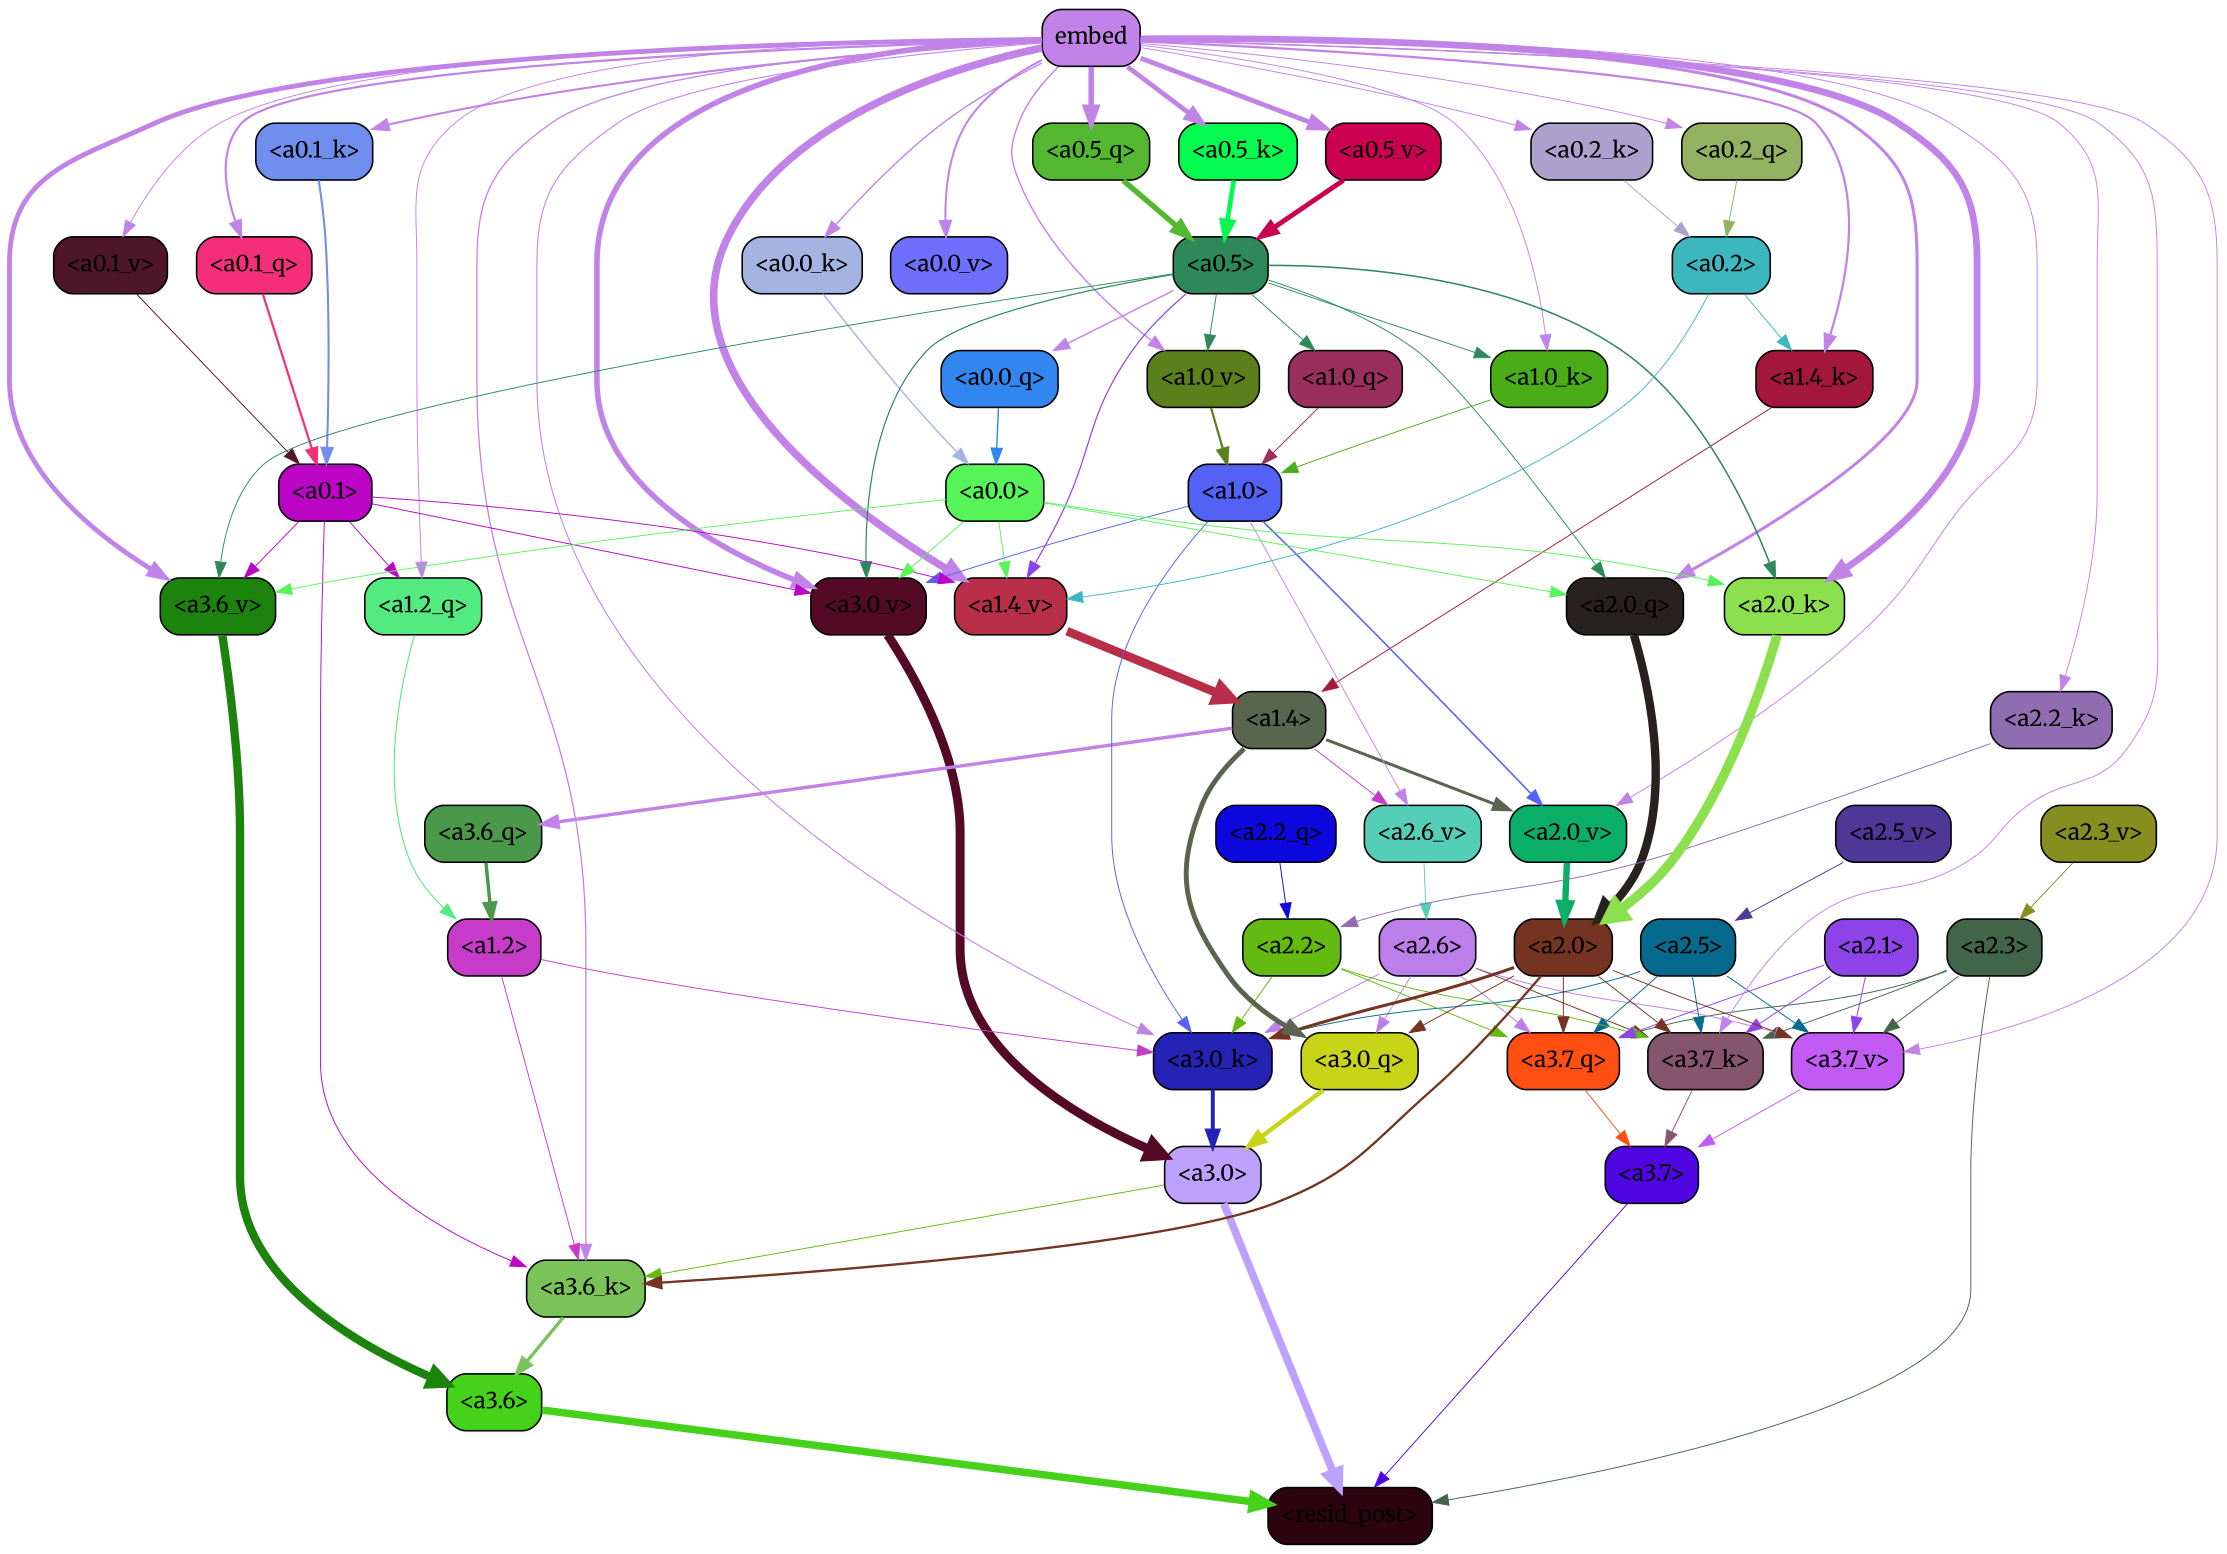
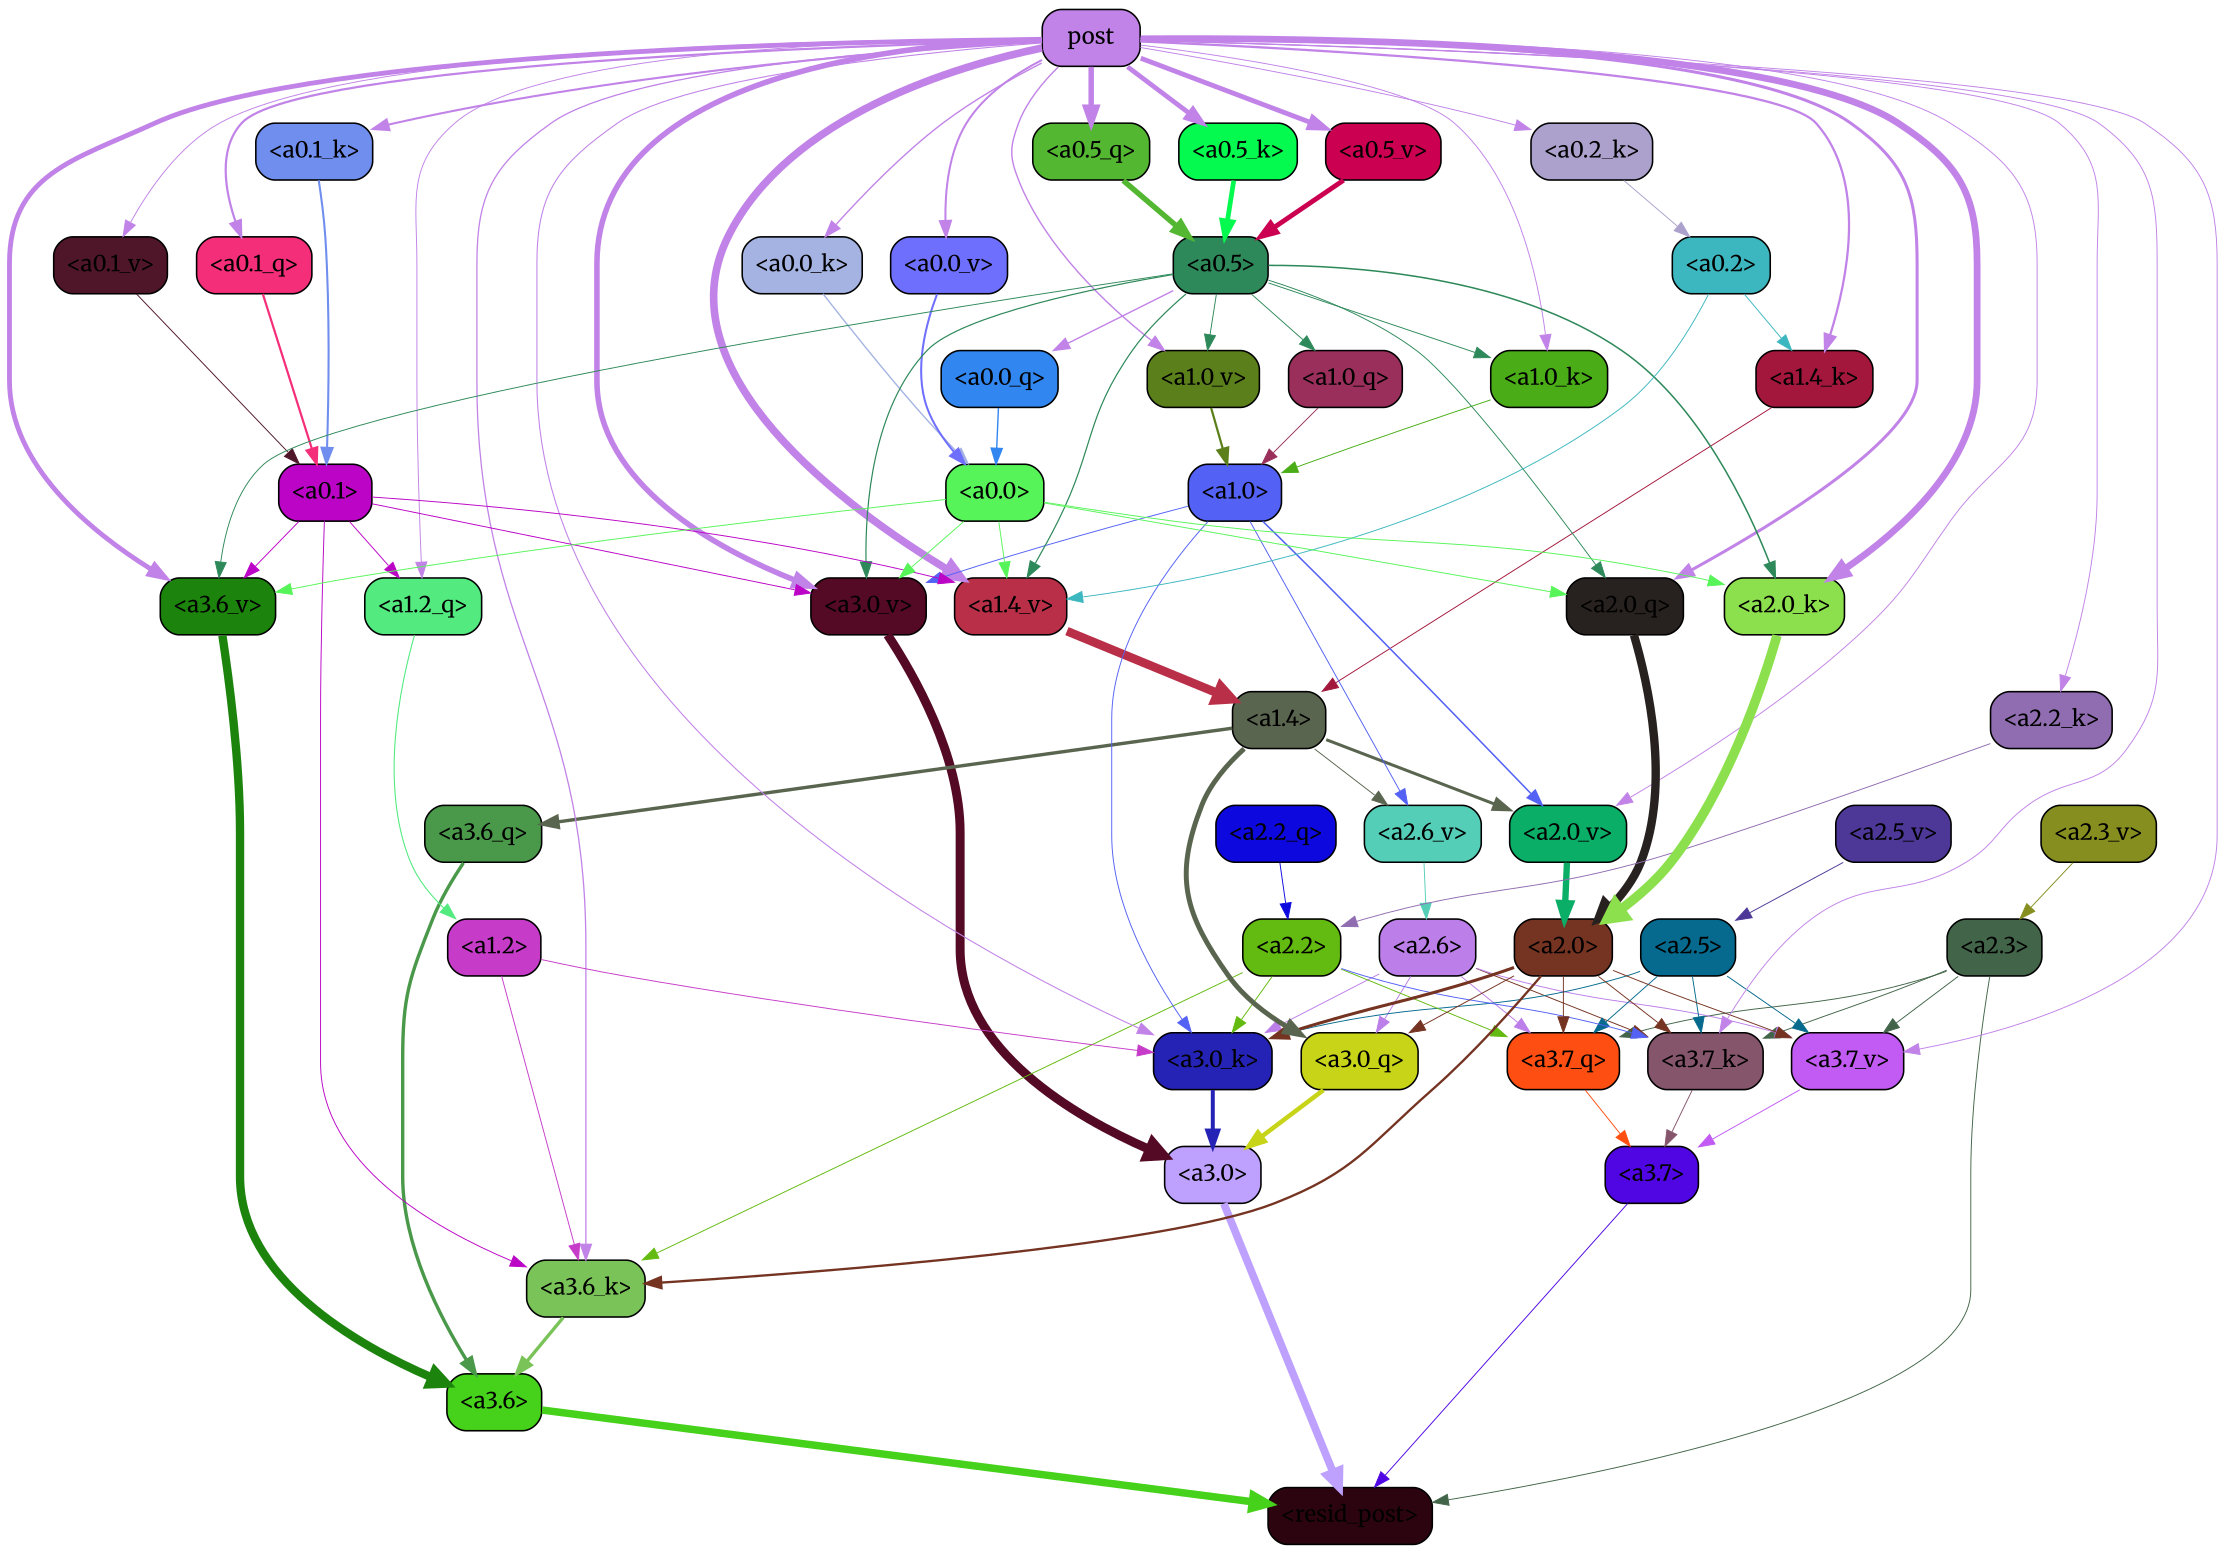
node "embed": label "embed" -> "post"
node "<a0.2_q>": removed
edge "<a0.0_v>" -> "<a0.0>": added
edge "<a0.5>" -> "<a1.4_v>": color #8e43e9 -> #2e895a
edge "<a1.0>" -> "<a2.6_v>": color #c183e7 -> #5361f4
edge "<a1.4>" -> "<a2.6_v>": color #c63cc9 -> #5a654f
edge "<a1.4>" -> "<a3.6_q>": color #c183e7 -> #5a654f
edge "<a3.6_q>" -> "<a1.2>": now "<a3.6_q>" -> "<a3.6>"
node "<a2.1>": removed
edge "<a2.2>" -> "<a3.7_k>": color #63ba10 -> #5361f4
edge "<a3.0>" -> "<a3.6_k>": now "<a2.2>" -> "<a3.6_k>"
